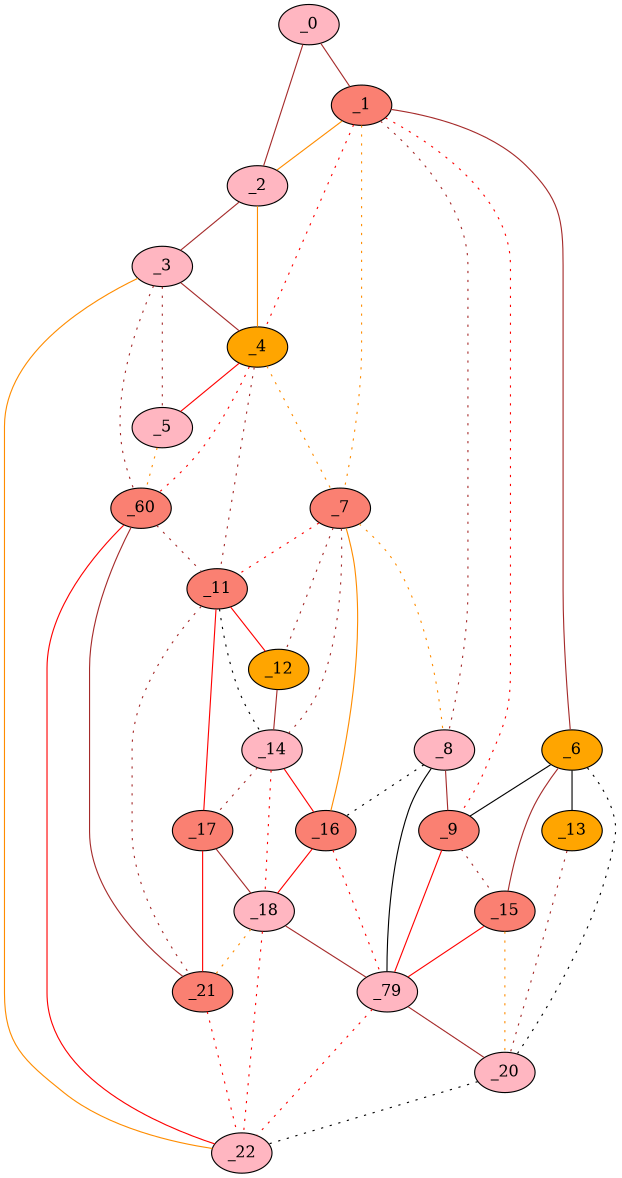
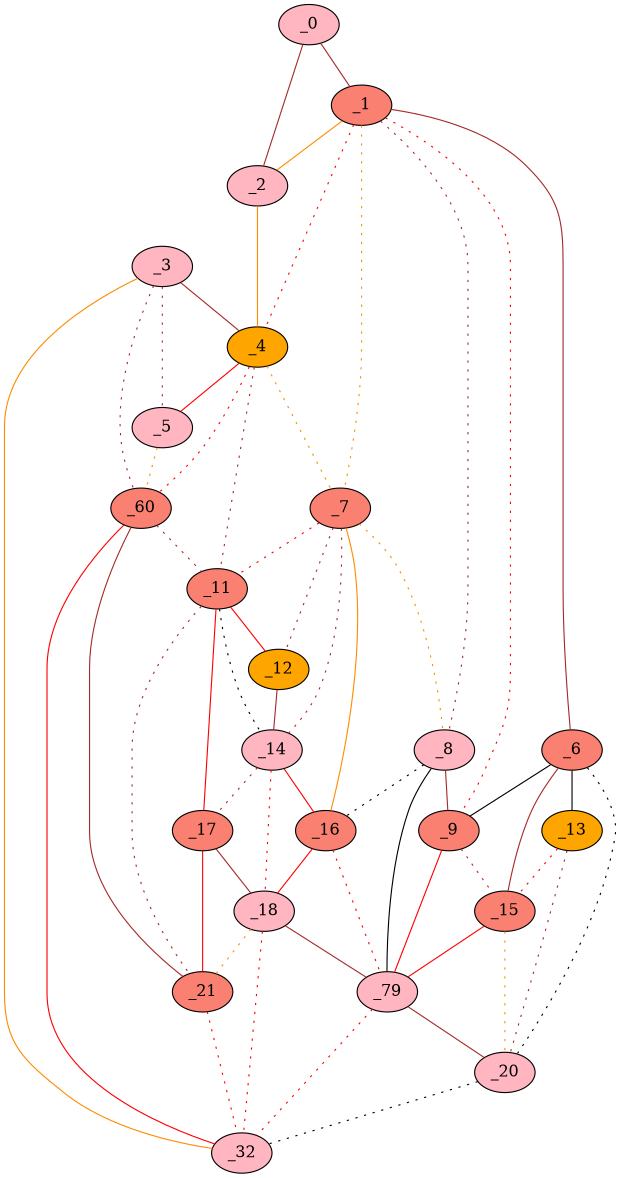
edge "_2" -- "_3": removed
node "_6": fillcolor orange -> salmon
edge "_13" -- "_15": added
node "_22": label "_22" -> "_32"
